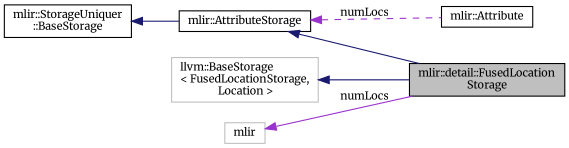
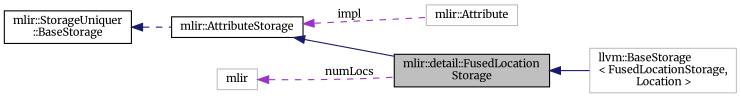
edge "mlir::Attribute" -> "mlir::AttributeStorage": label " numLocs" -> " impl"
node "mlir::Attribute": color black -> grey75
edge "mlir::AttributeStorage" -> "mlir::StorageUniquer ::BaseStorage": style solid -> dashed
edge "mlir::detail::FusedLocation Storage" -> "llvm::BaseStorage < FusedLocationStorage, Location >": reversed
edge "mlir::detail::FusedLocation Storage" -> "mlir": style solid -> dashed
